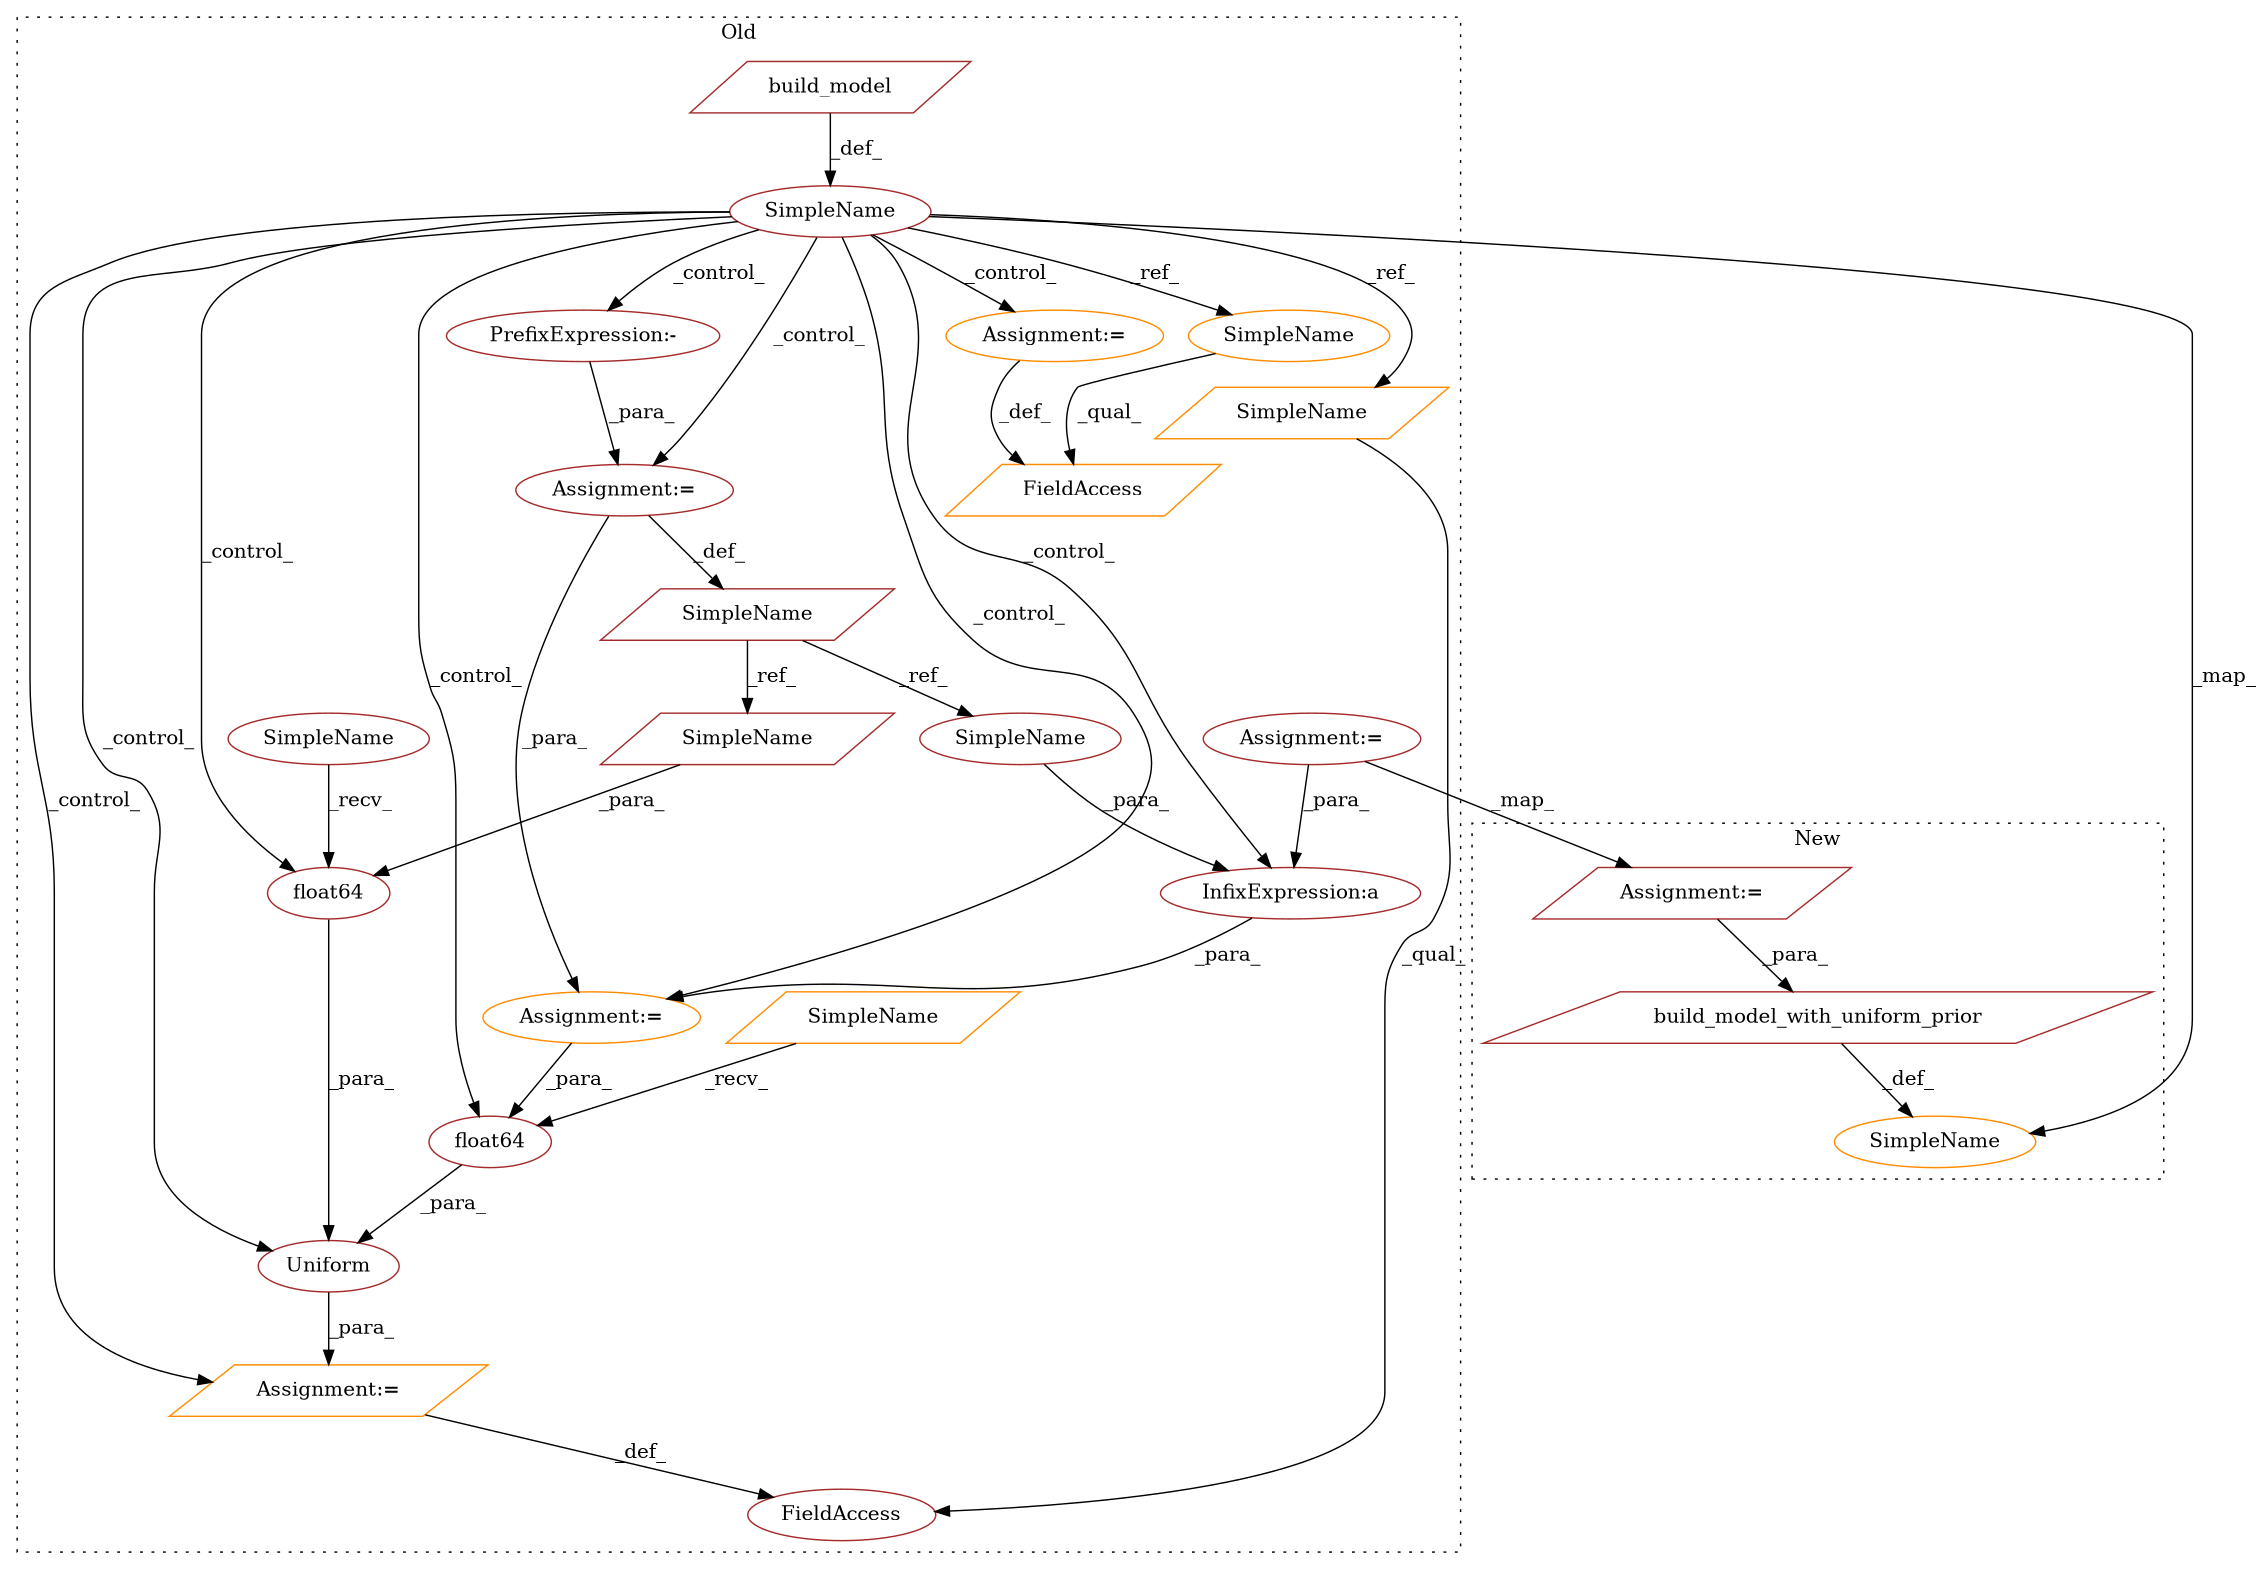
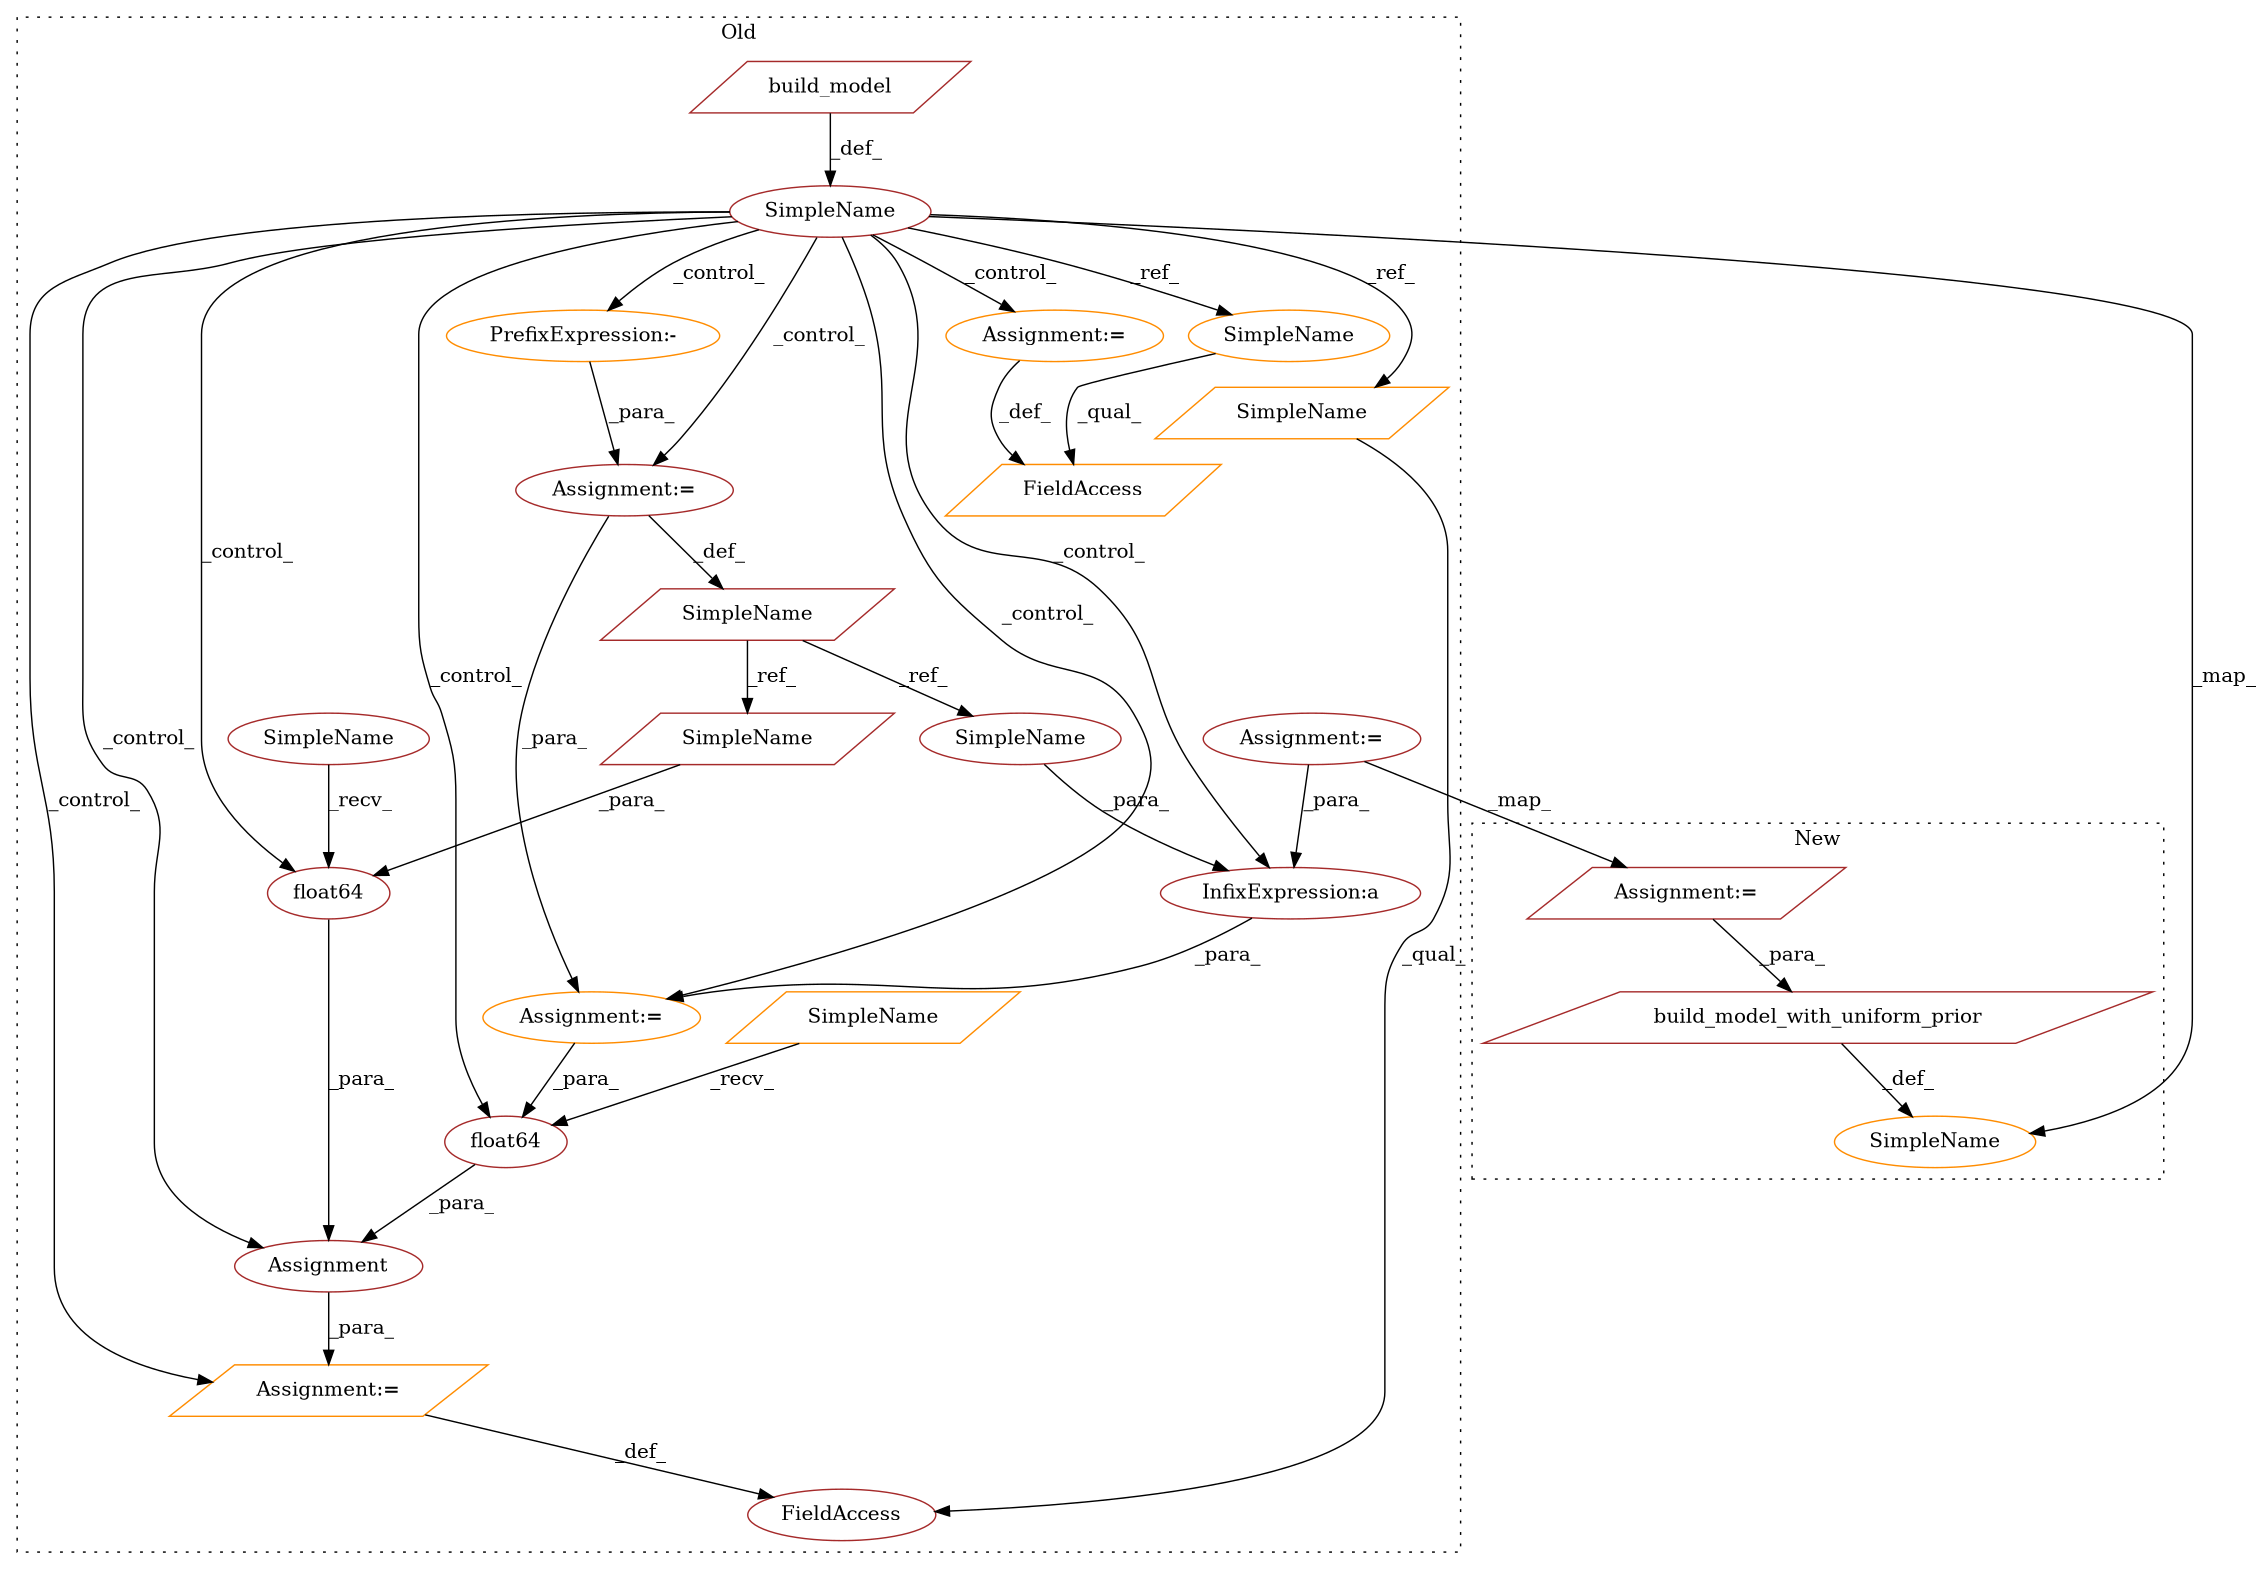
node "PrefixExpression:-": color brown -> darkorange
node "Uniform": label "Uniform" -> "Assignment"
